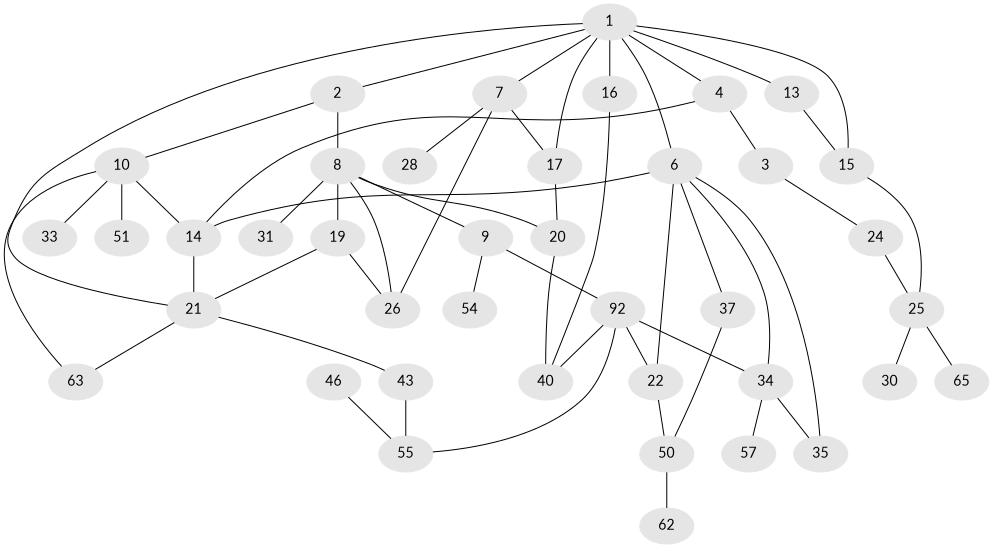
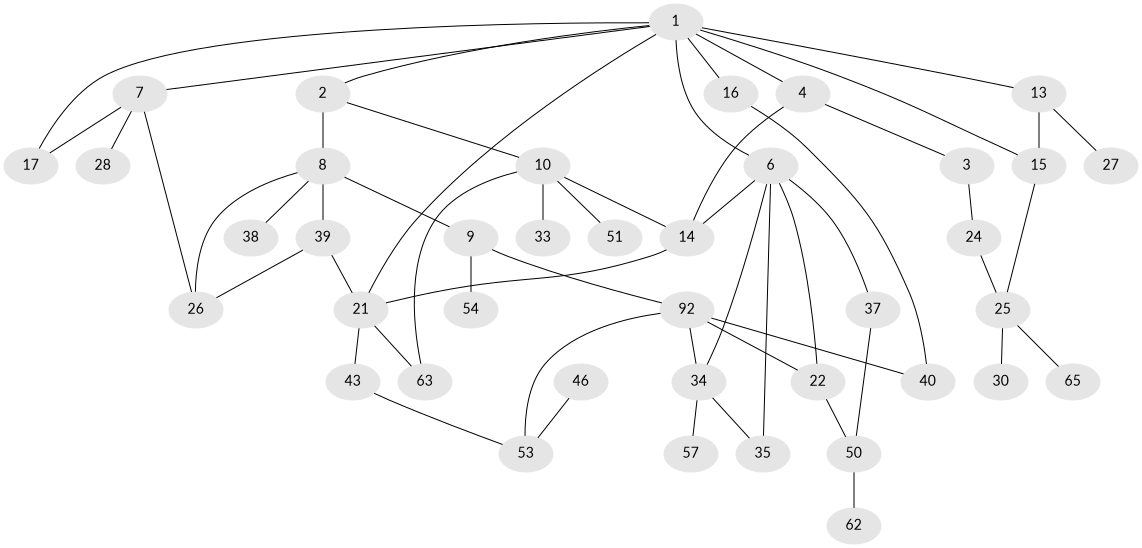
node "27": added
node "31": label "31" -> "38"
node "19": label "19" -> "39"
node "20": removed
node "55": label "55" -> "53"
